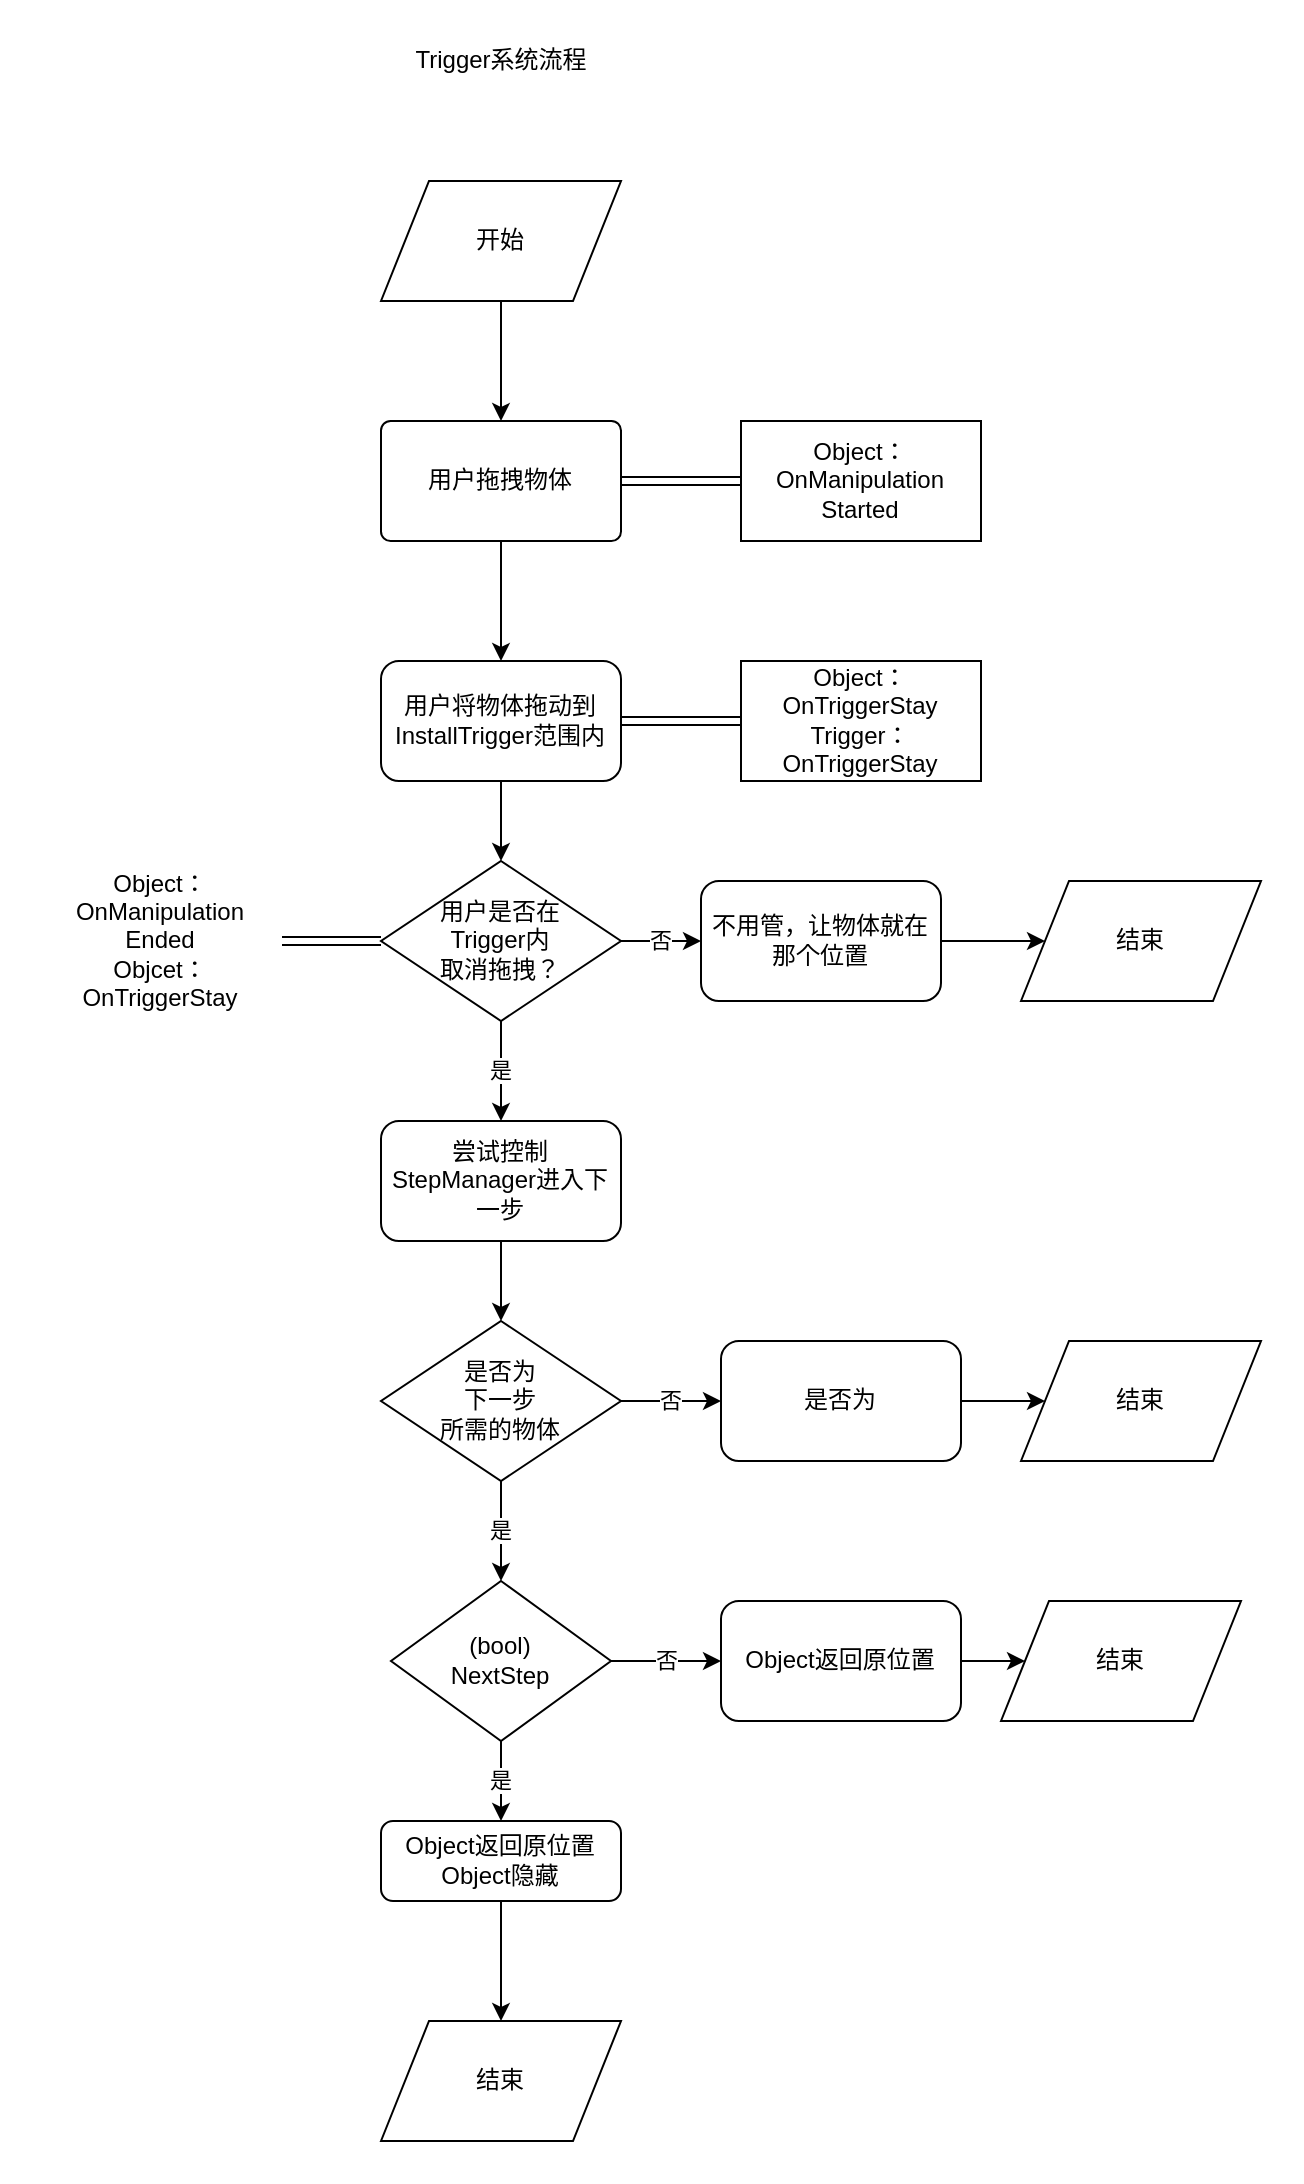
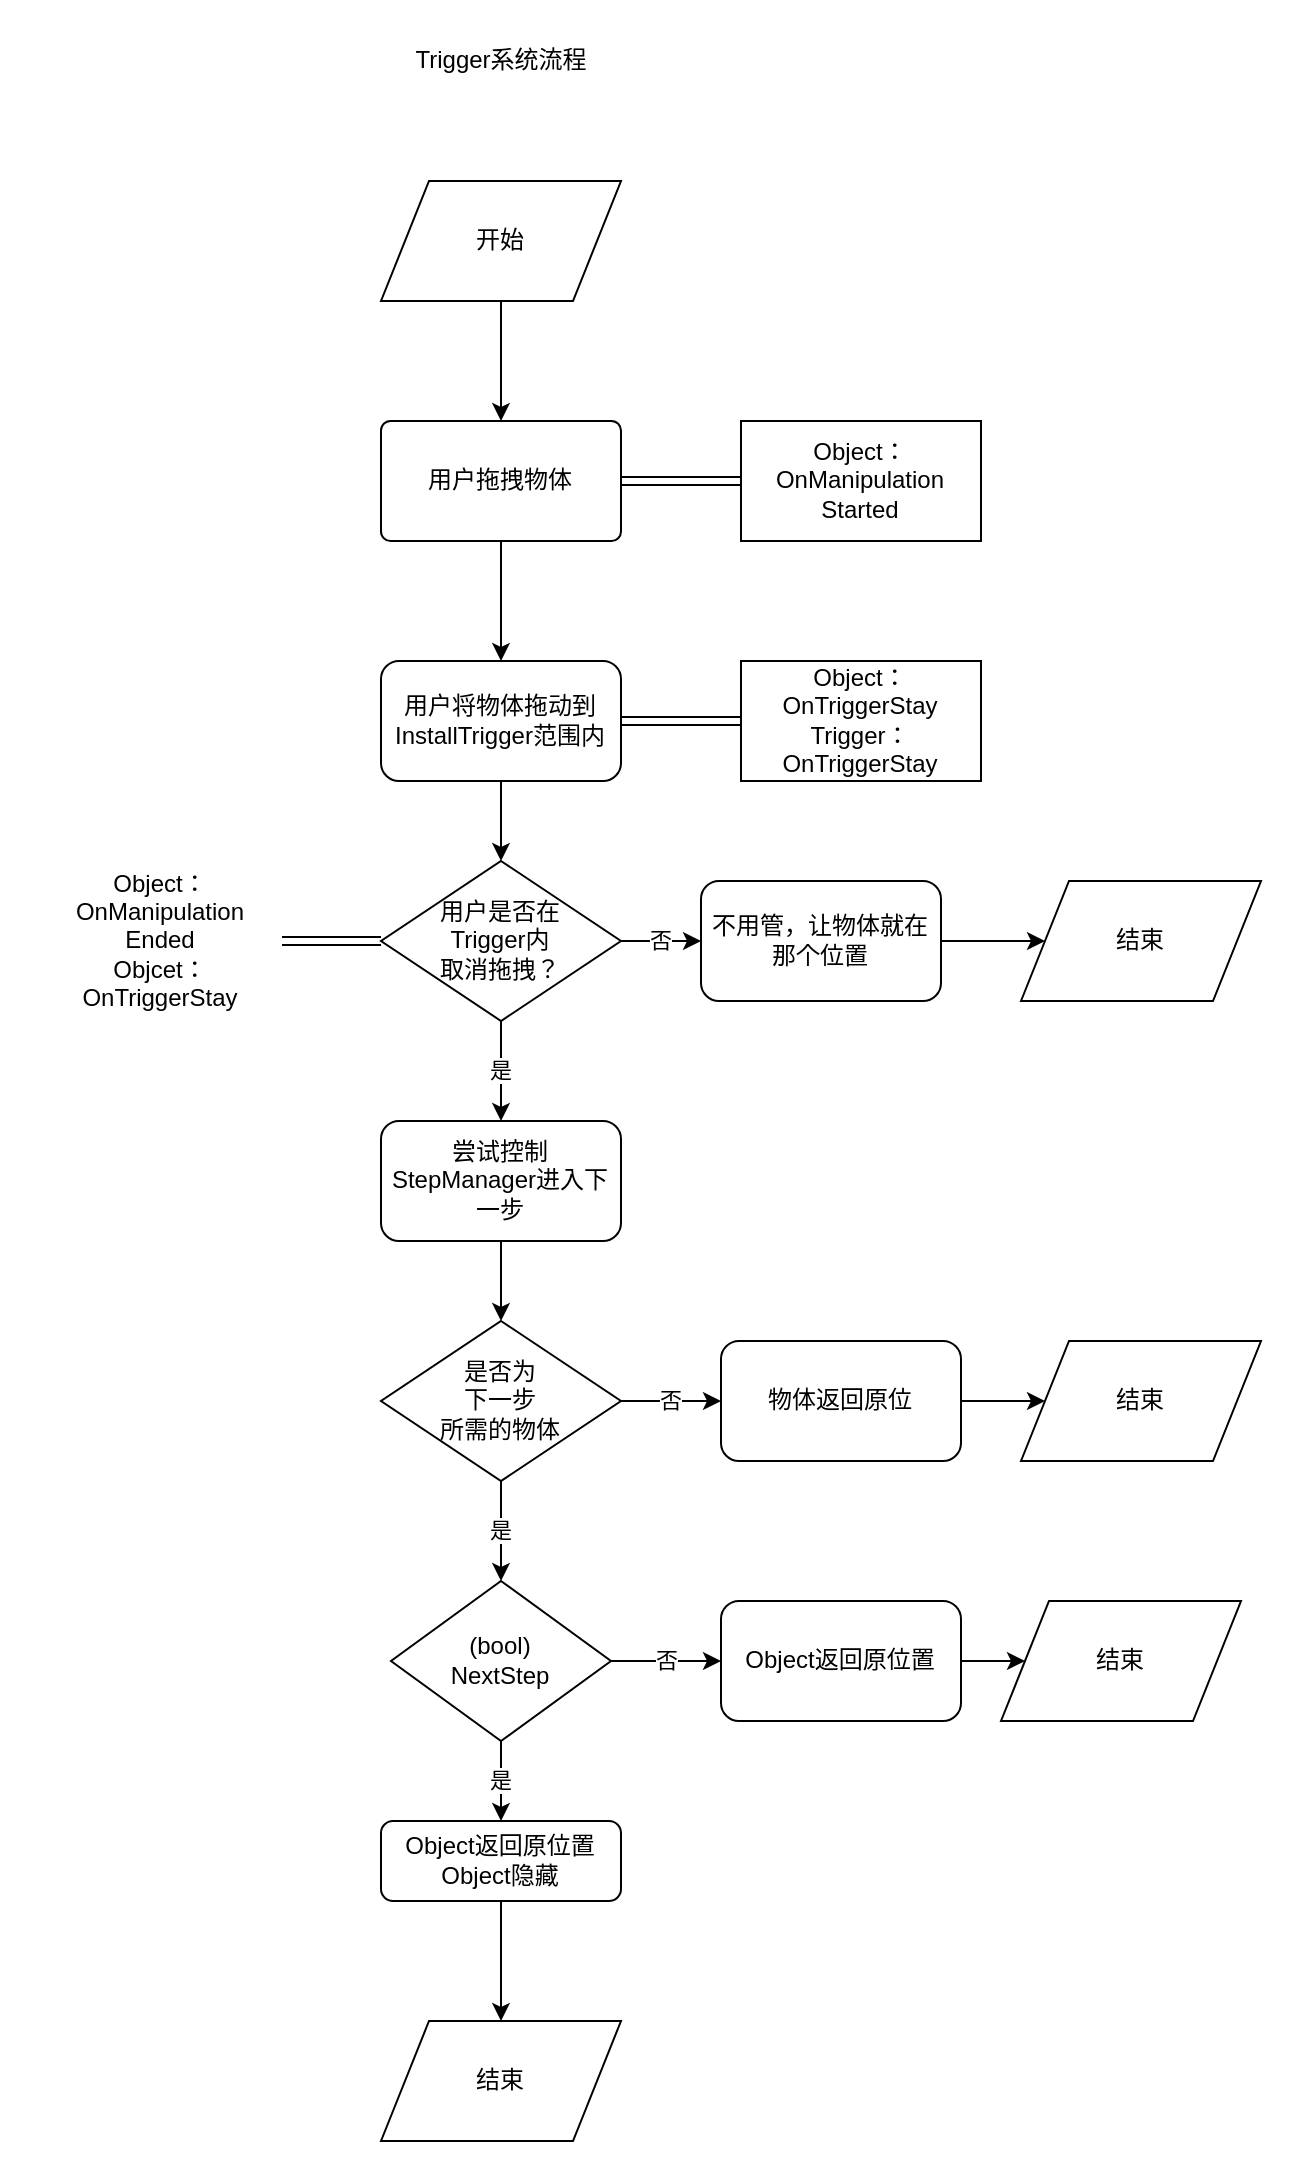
node "是否为": label "是否为" -> "物体返回原位"
